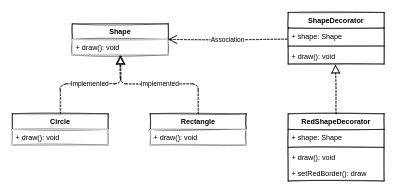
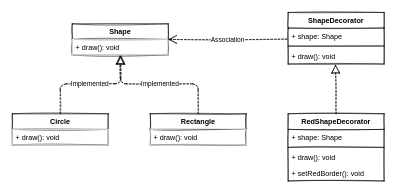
node "+ setRedBorder(): draw": label "+ setRedBorder(): draw" -> "+ setRedBorder(): void"
